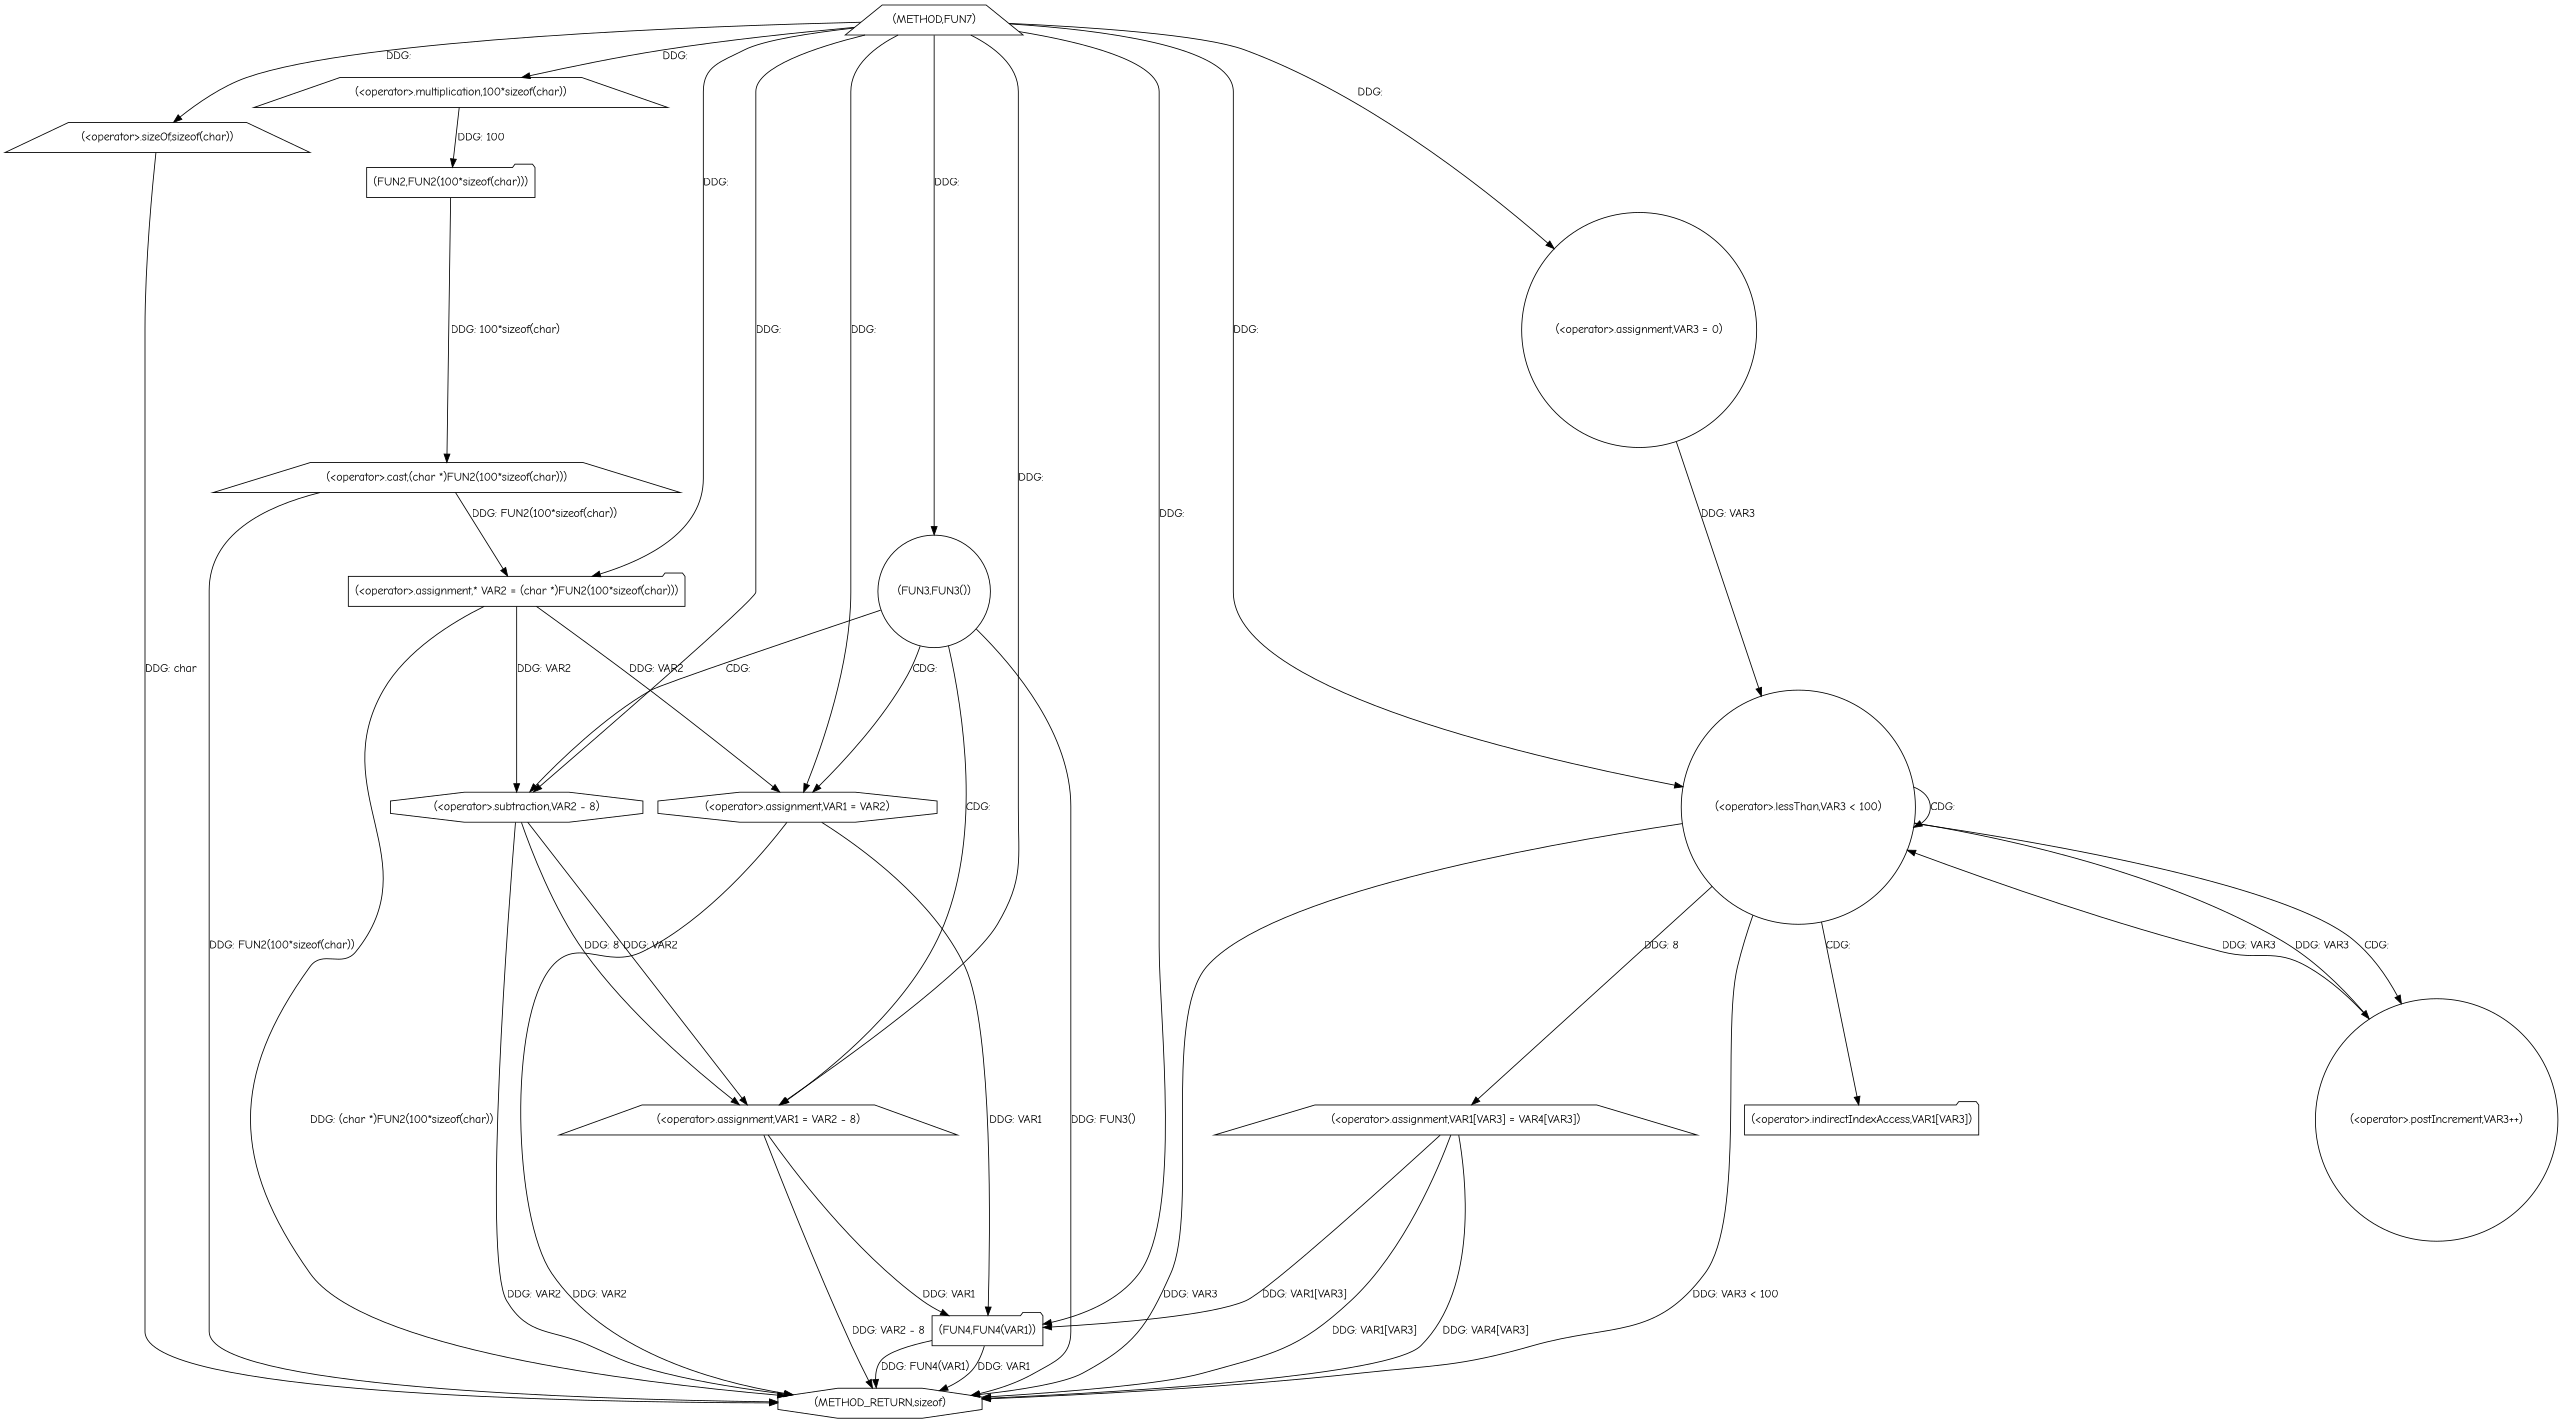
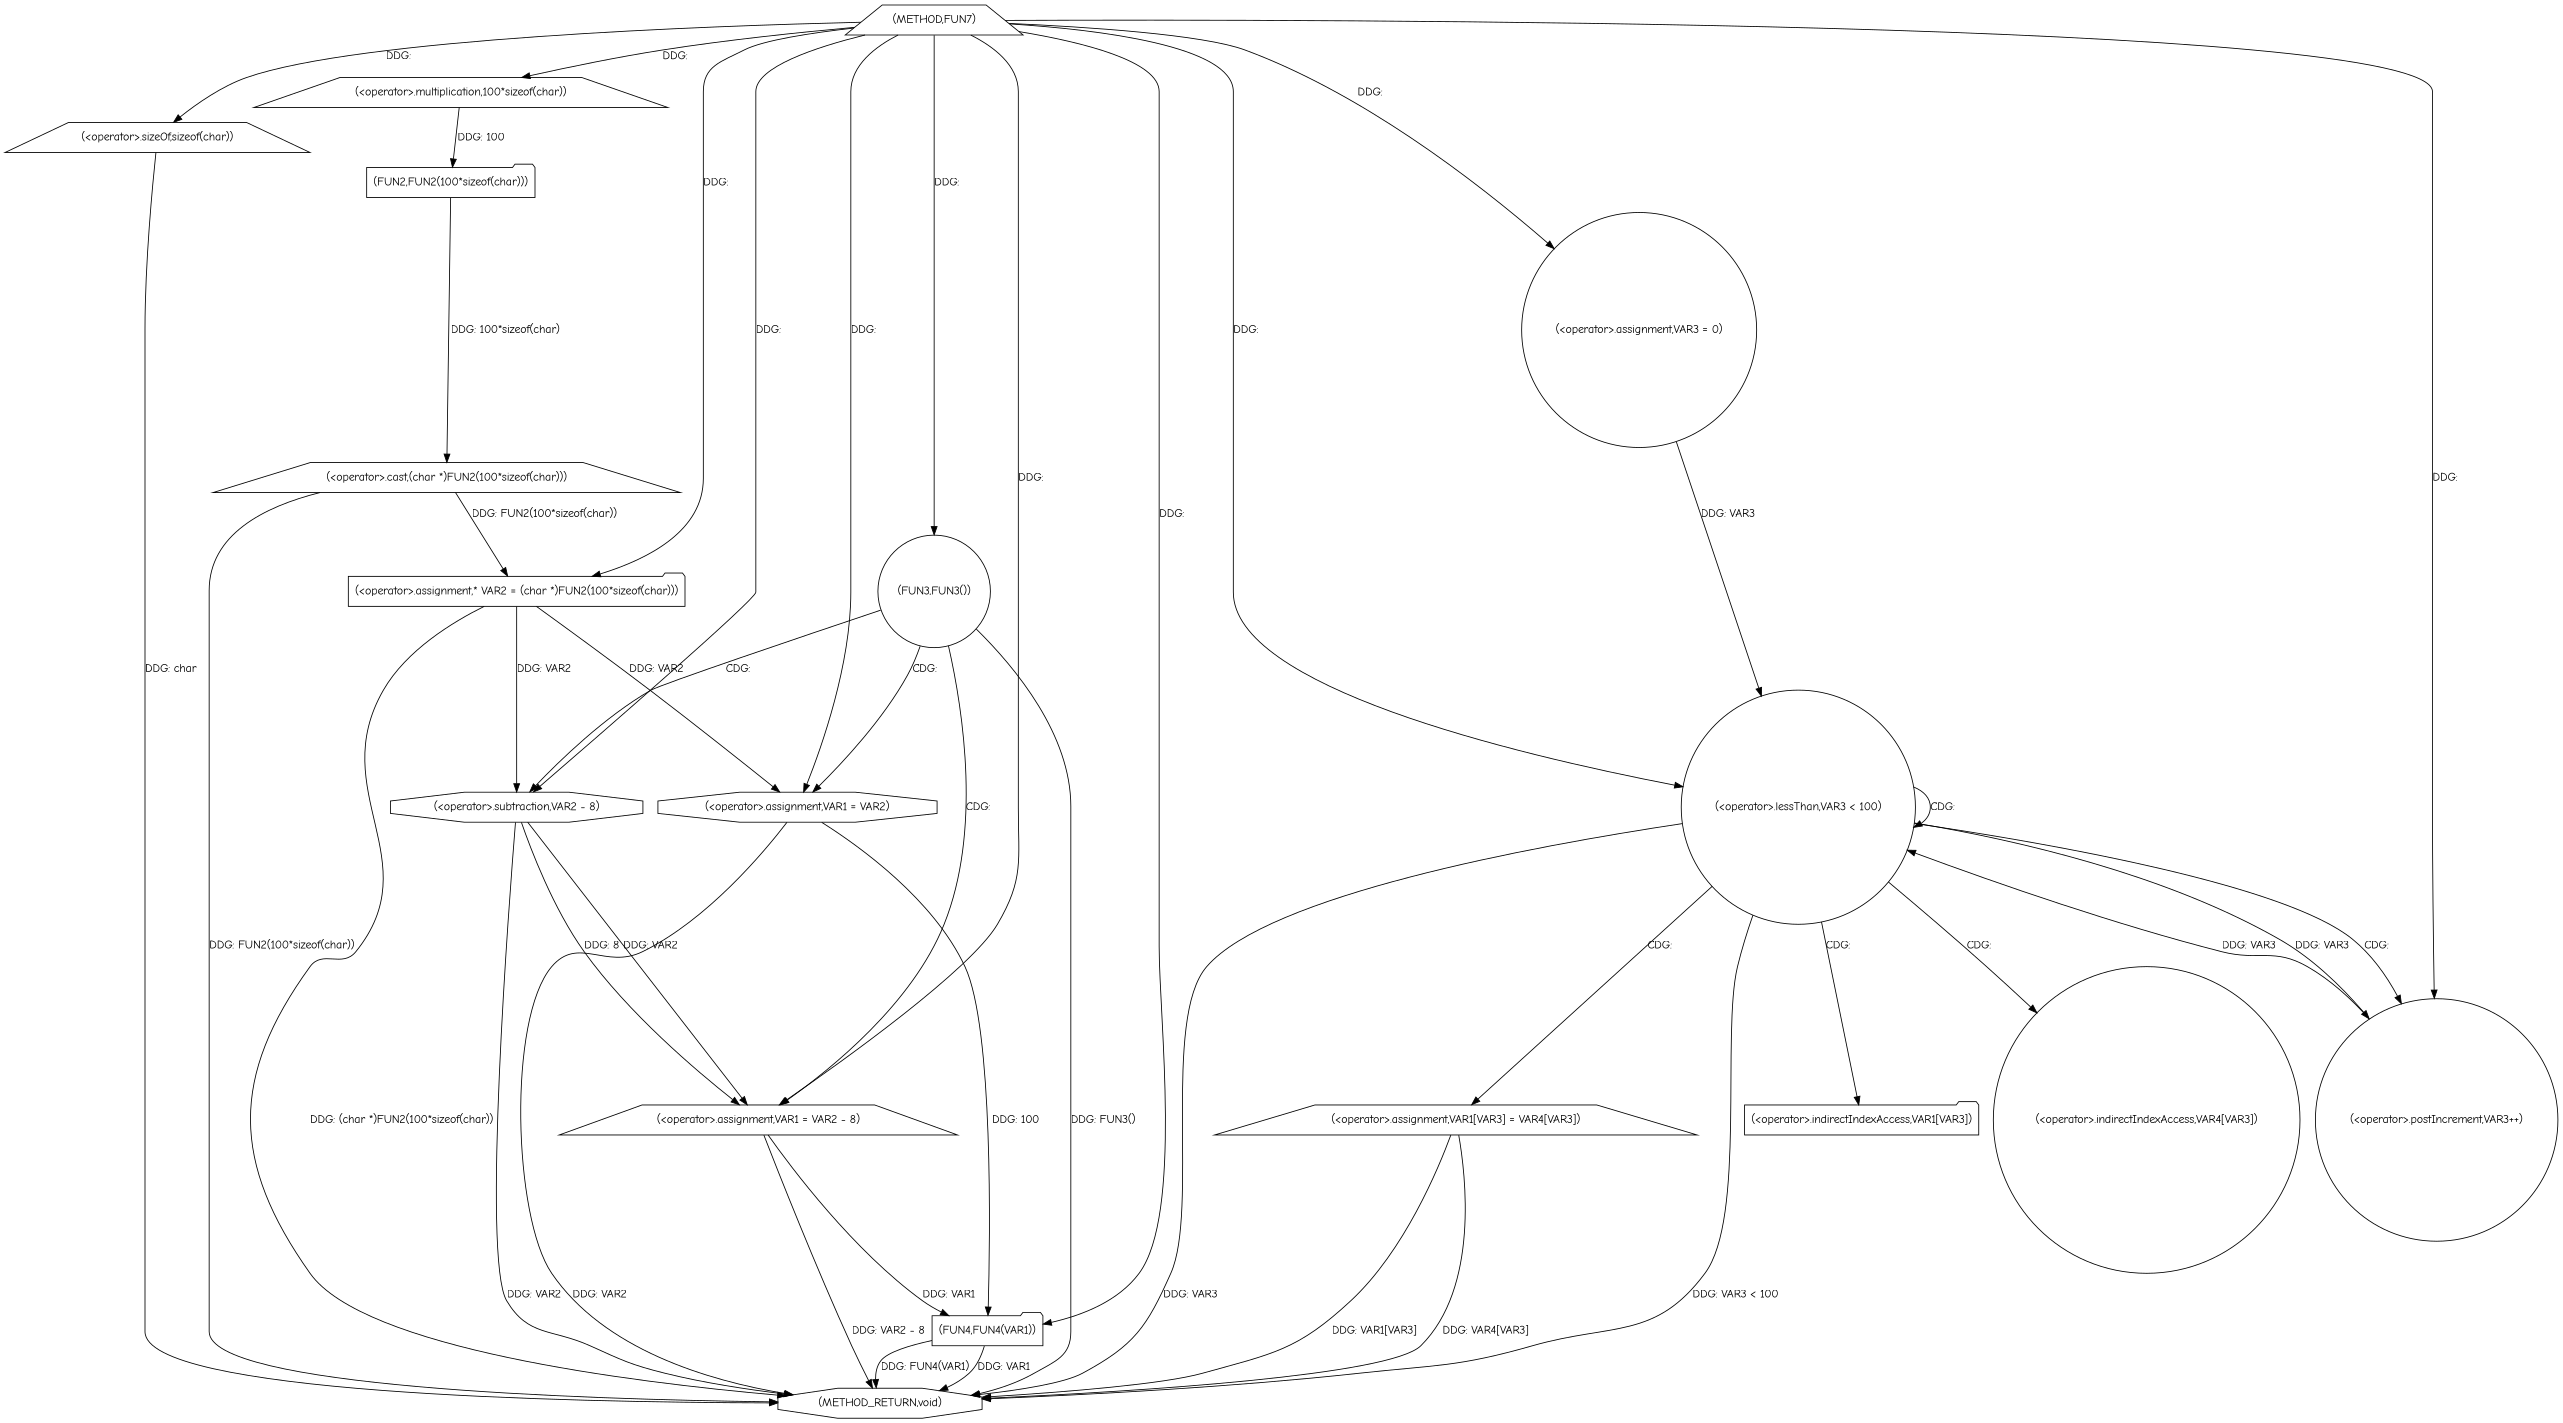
edge "(METHOD,FUN7)" -> "(<operator>.postIncrement,VAR3++)": added, label "DDG:"
edge "(<operator>.lessThan,VAR3 < 100)" -> "(<operator>.assignment,VAR1[VAR3] = VAR4[VAR3])": label "DDG: 8" -> "CDG: "
edge "(<operator>.assignment,VAR1 = VAR2)" -> "(FUN4,FUN4(VAR1))": label "DDG: VAR1" -> "DDG: 100"
node "(<operator>.indirectIndexAccess,VAR4[VAR3])": added
edge "(<operator>.assignment,VAR1[VAR3] = VAR4[VAR3])" -> "(FUN4,FUN4(VAR1))": removed, label "DDG: VAR1[VAR3]"
node "(METHOD_RETURN,sizeof)": label "(METHOD_RETURN,sizeof)" -> "(METHOD_RETURN,void)"
